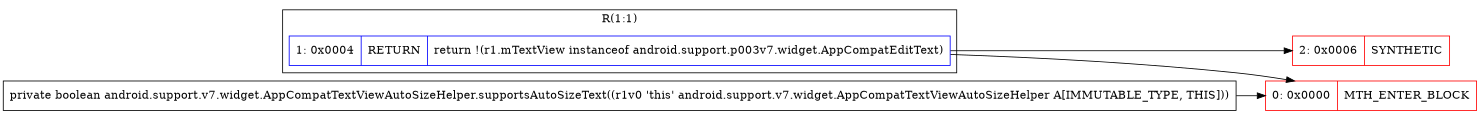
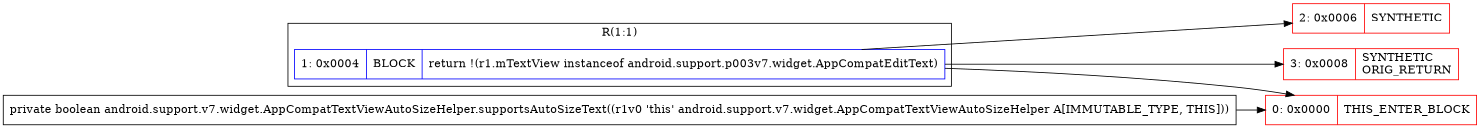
node "1: 0x0004": text "RETURN" -> "BLOCK"
node "3: 0x0008": added
node "0: 0x0000": text "MTH_ENTER_BLOCK" -> "THIS_ENTER_BLOCK"
